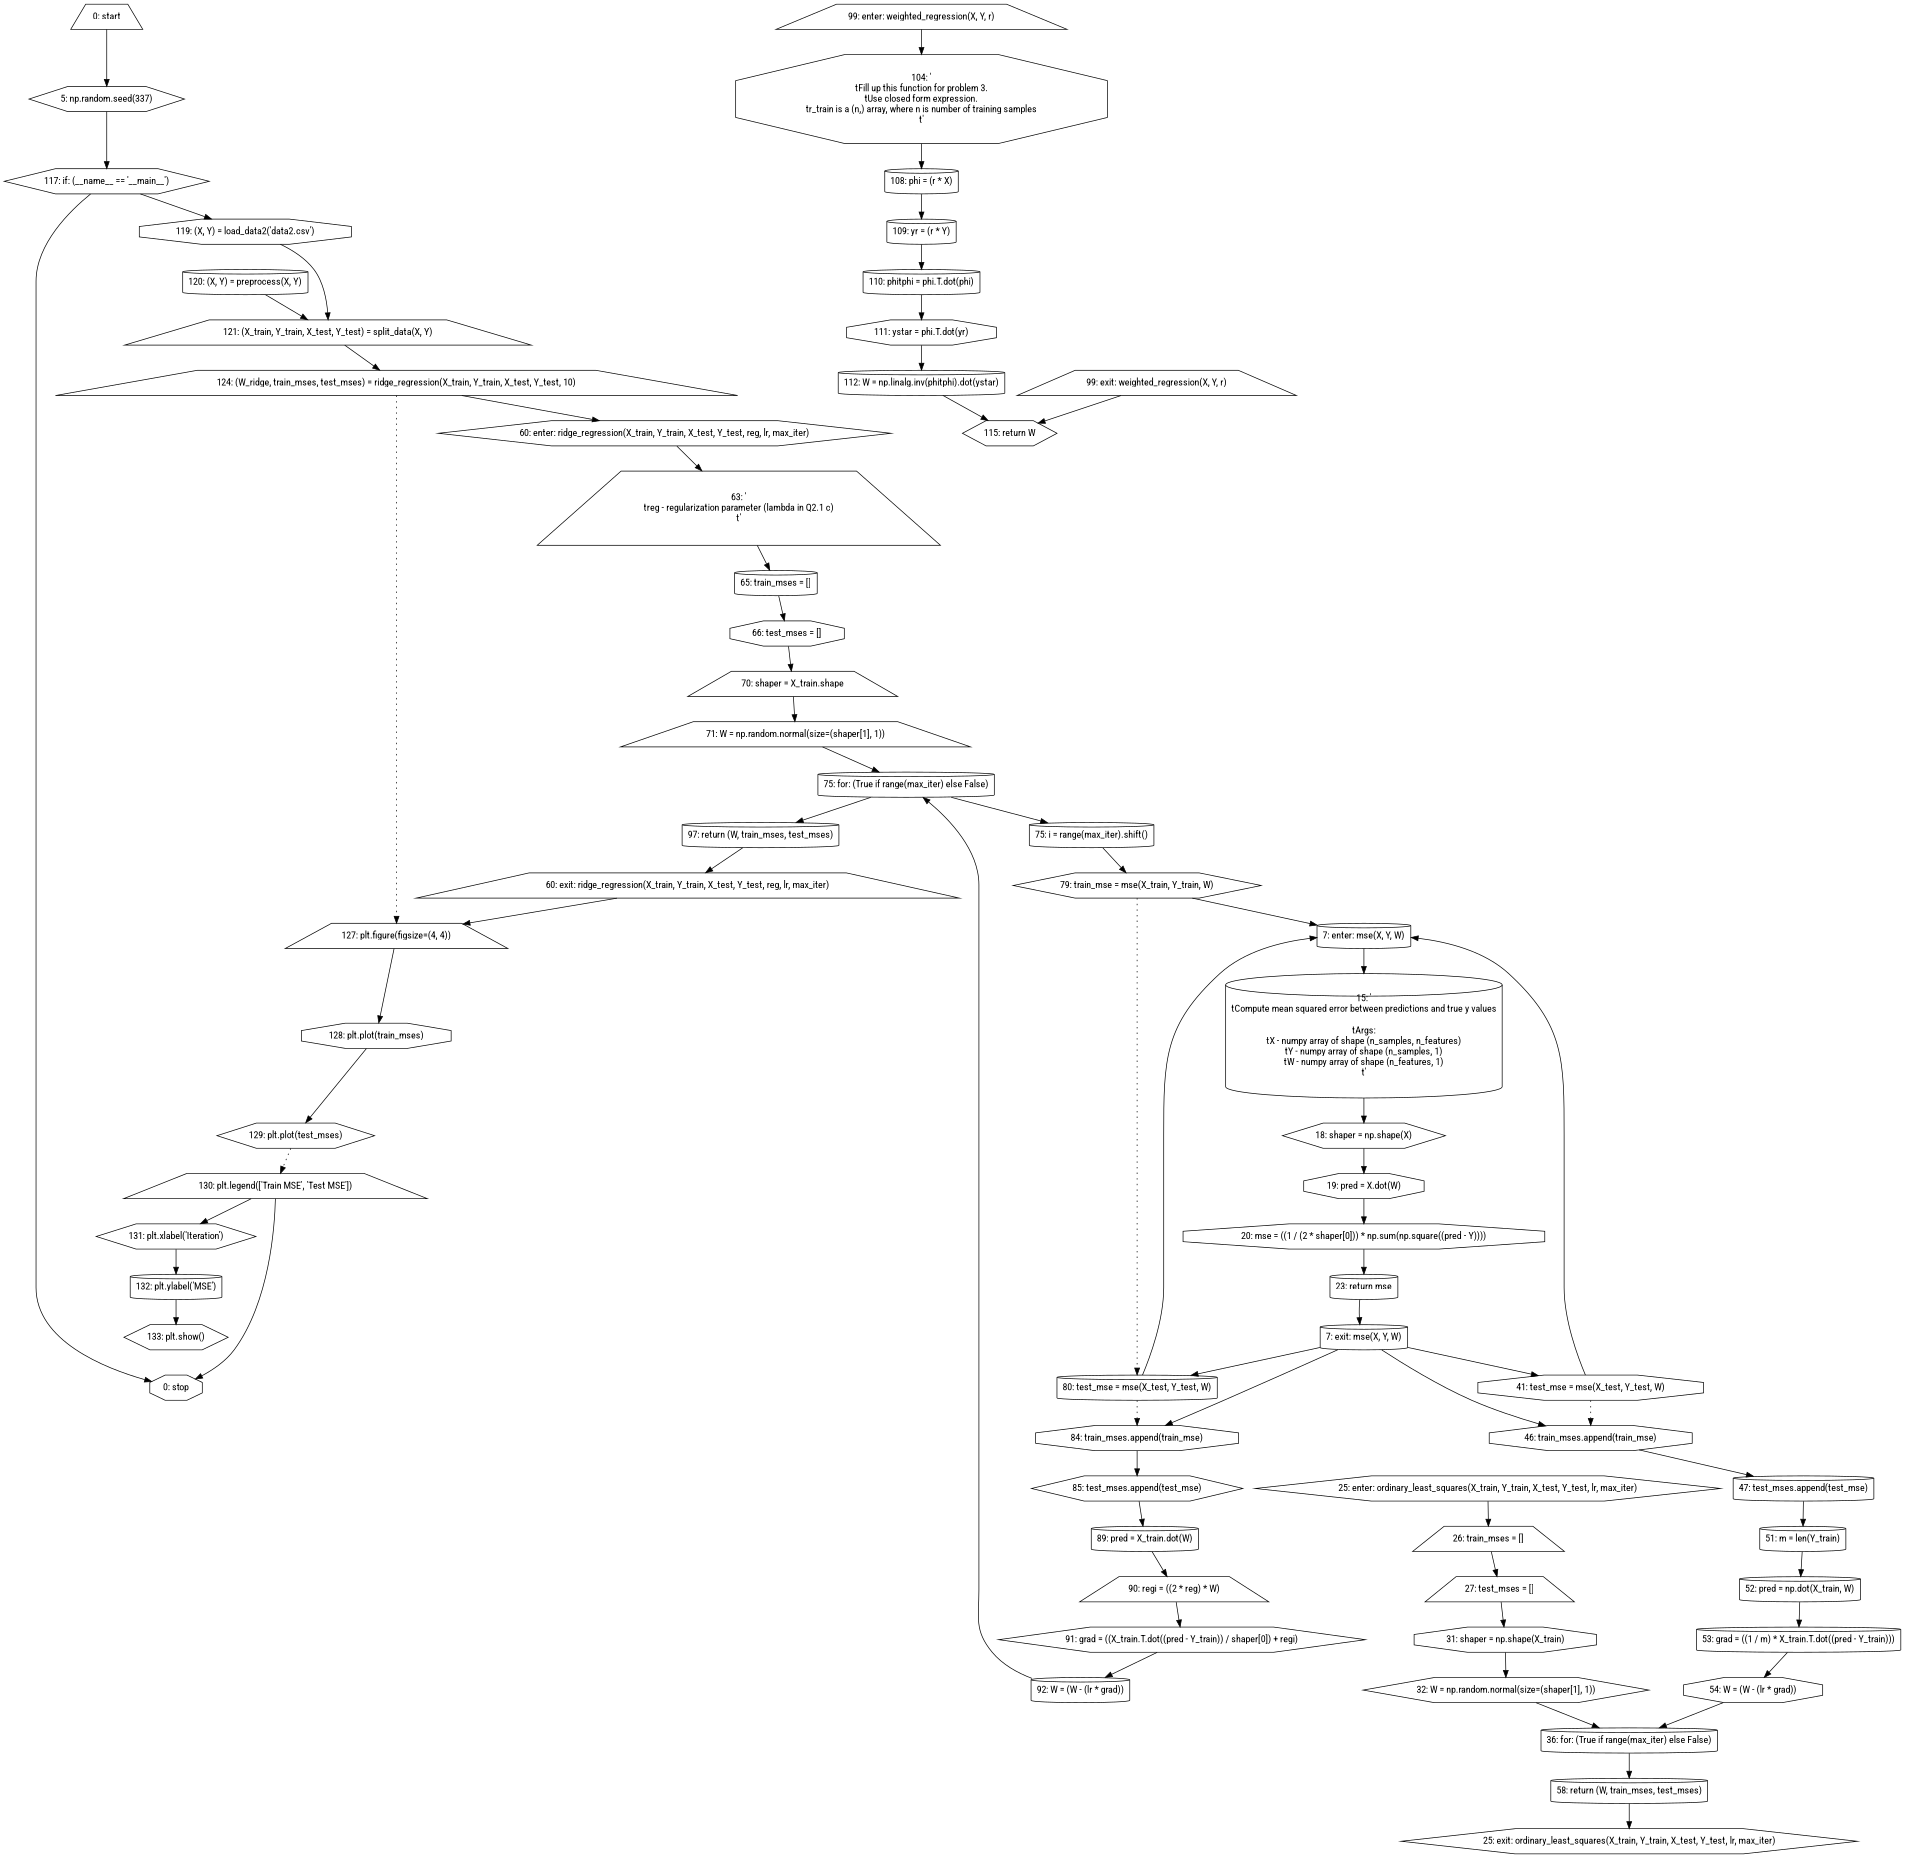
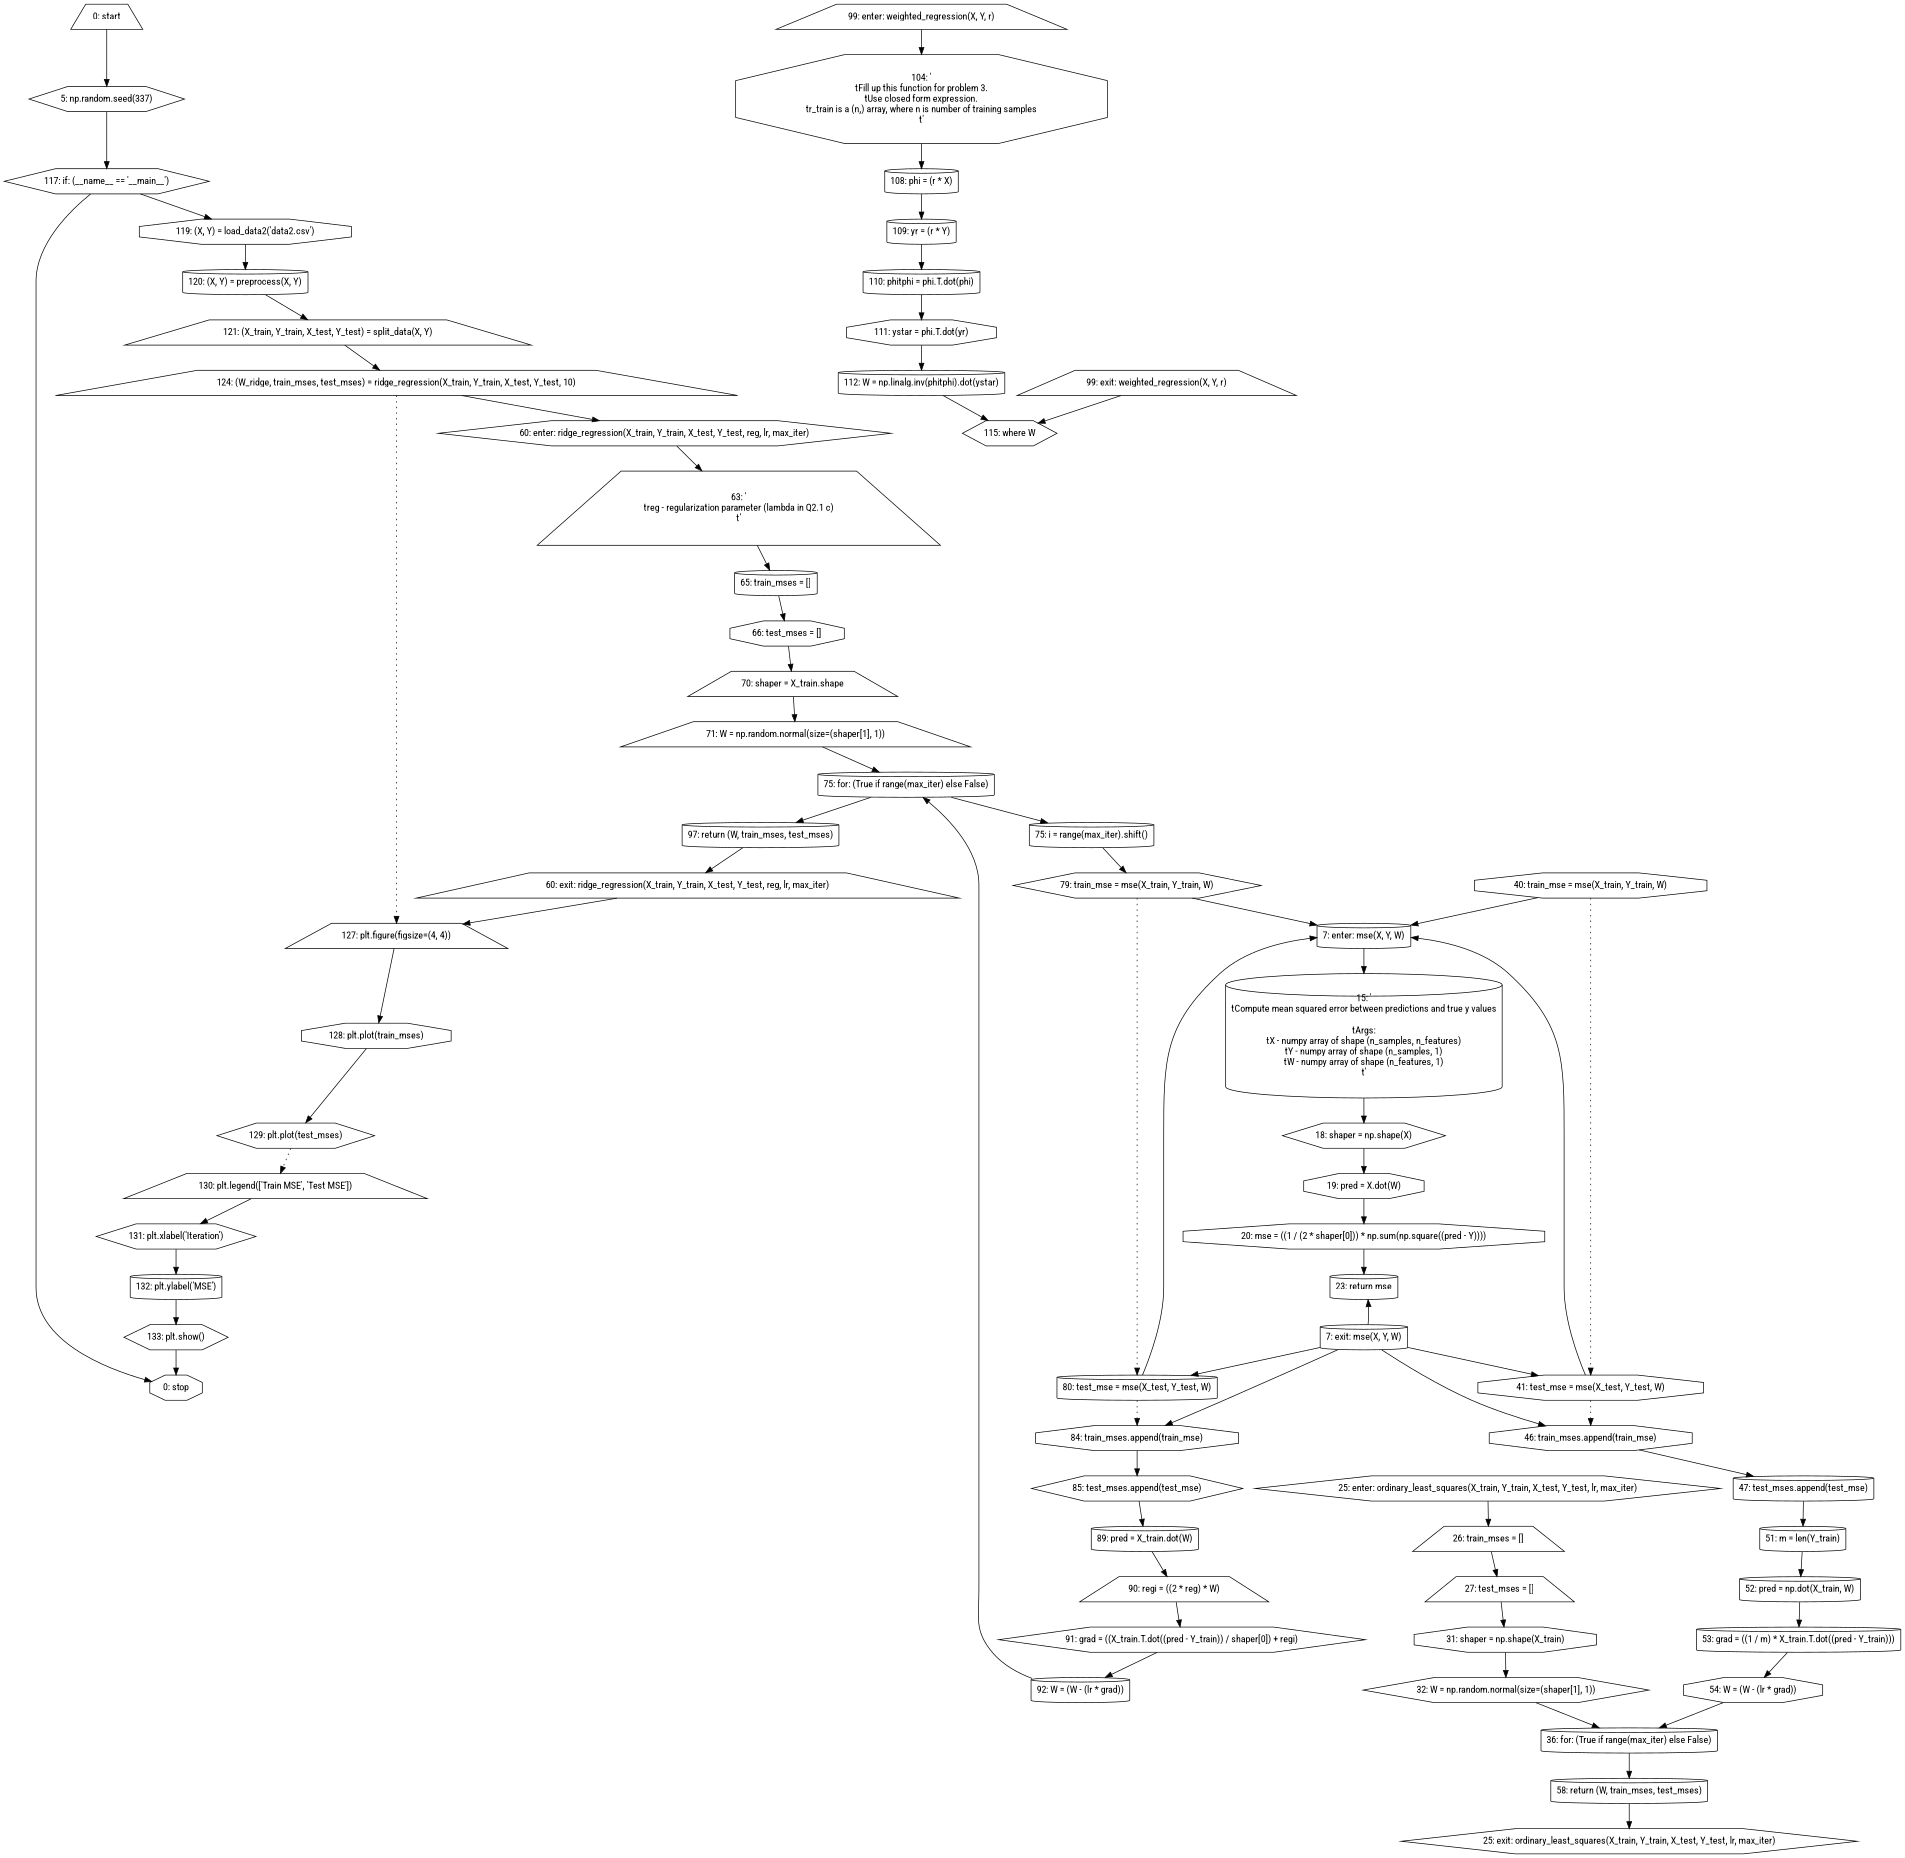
edge "119: (X, Y) = load_data2('data2.csv')" -> "121: (X_train, Y_train, X_test, Y_test) = split_data(X, Y)": now "119: (X, Y) = load_data2('data2.csv')" -> "120: (X, Y) = preprocess(X, Y)"
node "115: return W": label "115: return W" -> "115: where W"
node "40: train_mse = mse(X_train, Y_train, W)": added
edge "130: plt.legend(['Train MSE', 'Test MSE'])" -> "0: stop": now "133: plt.show()" -> "0: stop"
edge "23: return mse" -> "7: exit: mse(X, Y, W)": reversed
